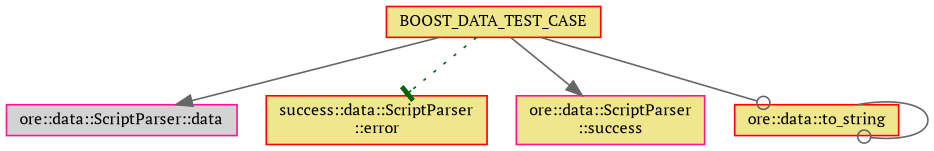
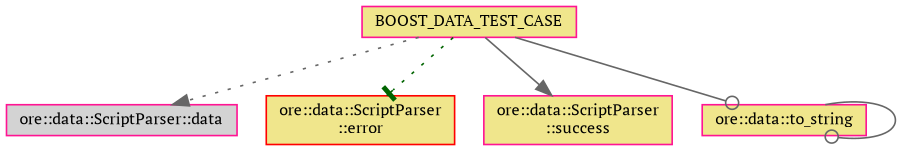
node "BOOST_DATA_TEST_CASE": color red -> deeppink
edge "BOOST_DATA_TEST_CASE" -> "ore::data::ScriptParser::data": style solid -> dotted
node "success::data::ScriptParser ::error": label "success::data::ScriptParser ::error" -> "ore::data::ScriptParser ::error"
node "ore::data::to_string": color red -> deeppink
